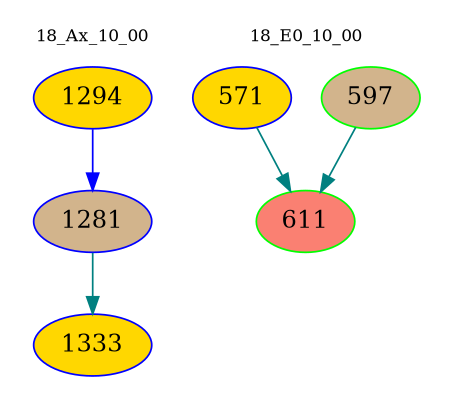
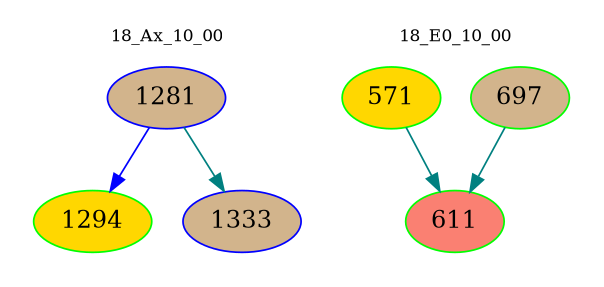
node "1294": color blue -> green
node "571": color blue -> green
node "597": label "597" -> "697"
edge "1294" -> "1281": reversed
node "1333": fillcolor gold -> tan
